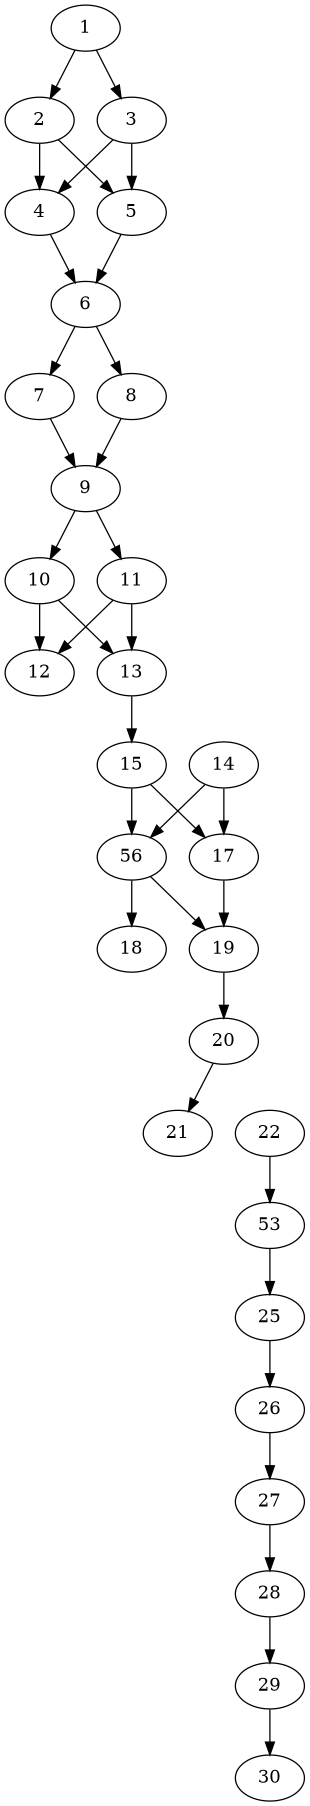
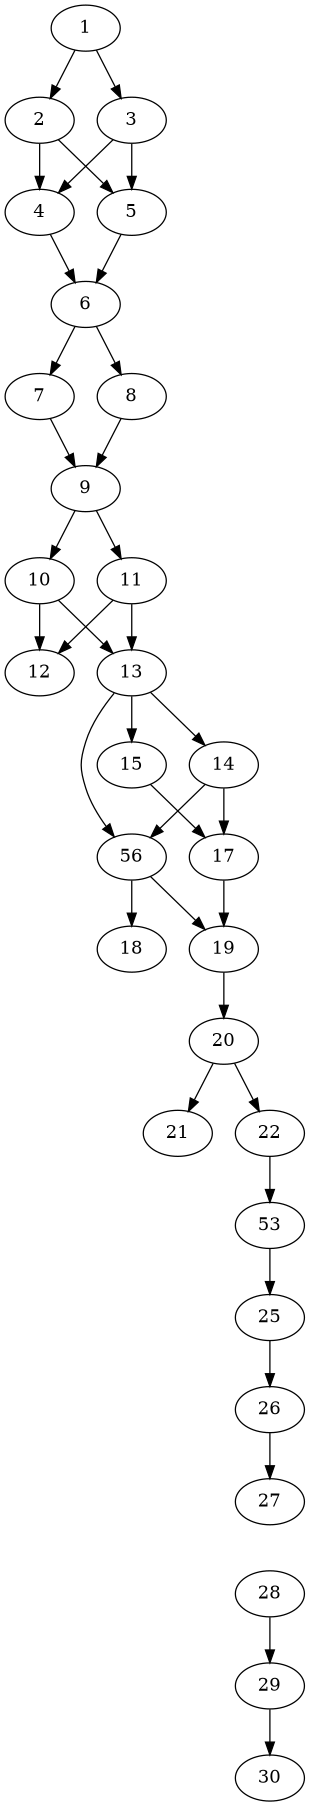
edge "13" -> "14": added
edge "15" -> "56": now "13" -> "56"
edge "20" -> "22": added
edge "27" -> "28": removed
